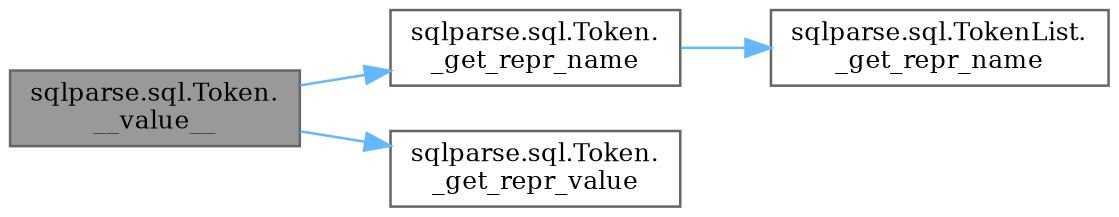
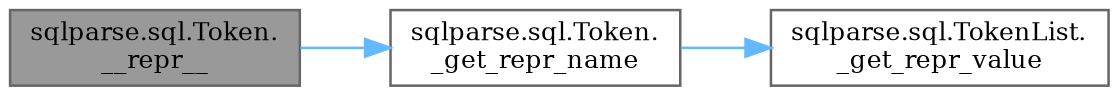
node "sqlparse.sql.TokenList. _get_repr_name": label "sqlparse.sql.TokenList. _get_repr_name" -> "sqlparse.sql.TokenList. _get_repr_value"
node "sqlparse.sql.Token. __value__": label "sqlparse.sql.Token. __value__" -> "sqlparse.sql.Token. __repr__"
node "sqlparse.sql.Token. _get_repr_value": removed
